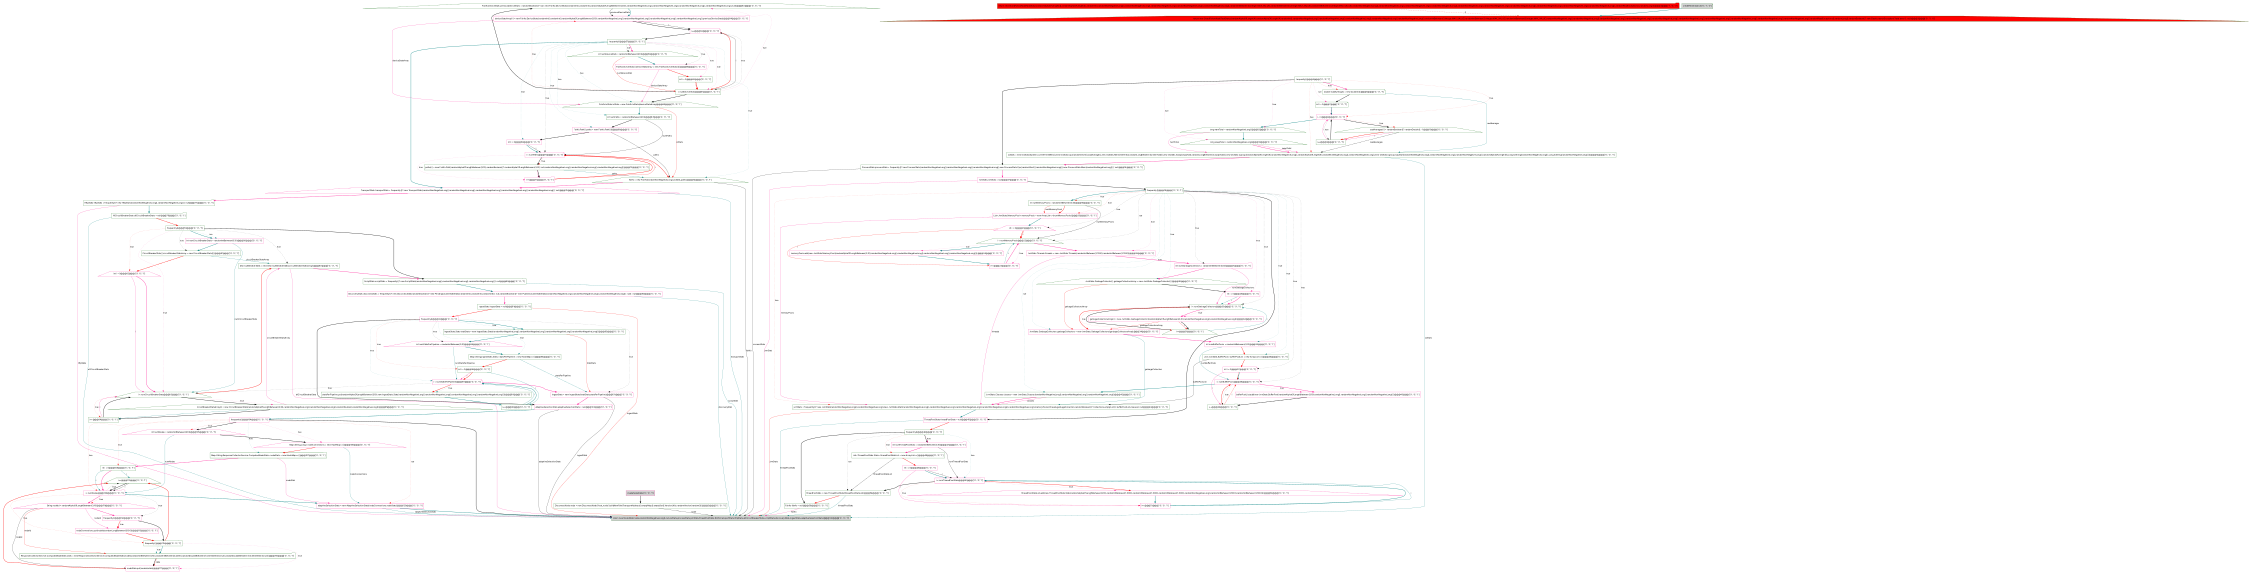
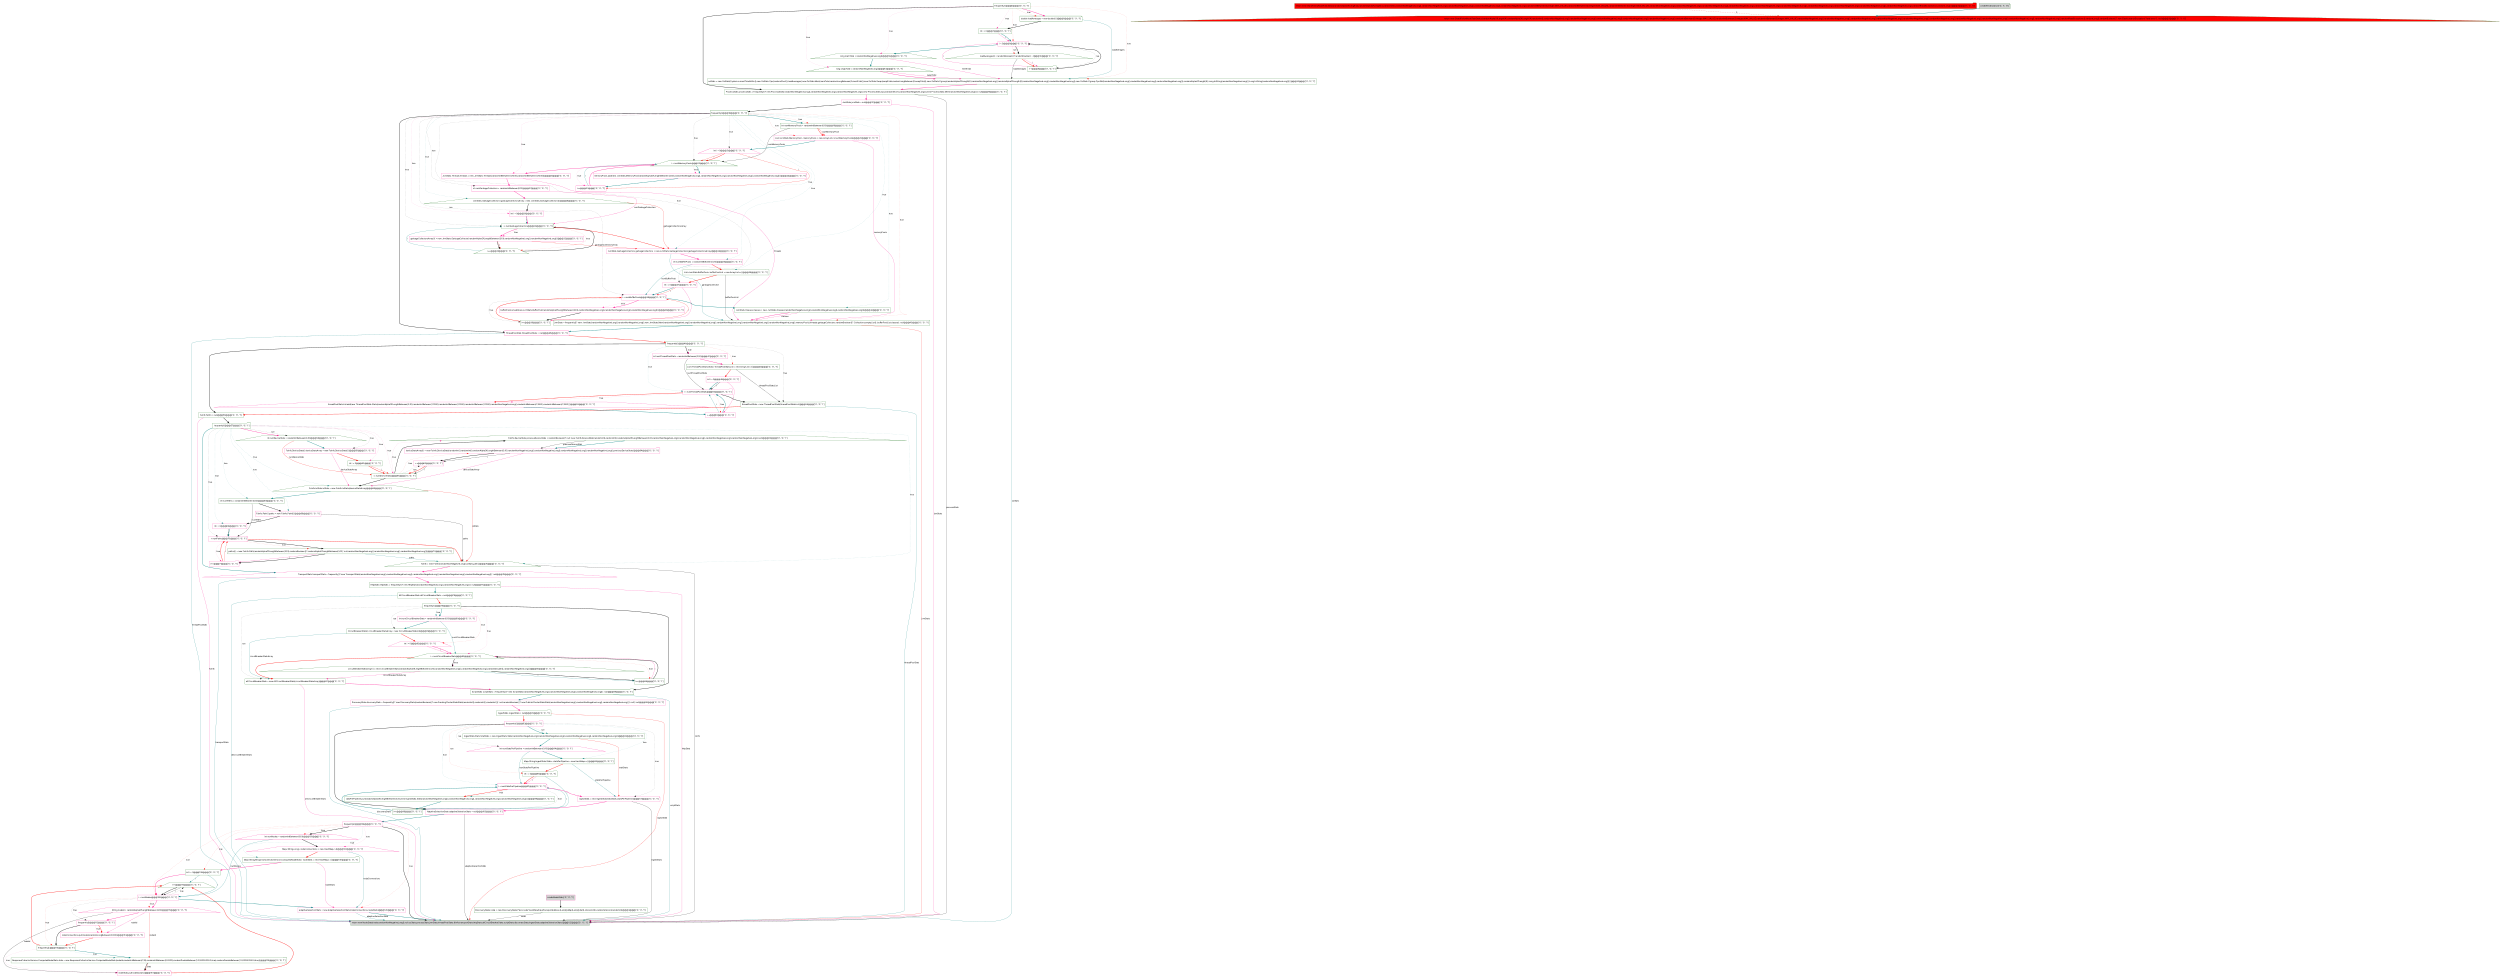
edge "i++@@@62@@@['0', '0', '1']" -> "frequently()@@@57@@@['0', '0', '1']": now "FsInfo fsInfo = null@@@56@@@['0', '0', '1']" -> "frequently()@@@57@@@['0', '0', '1']"
edge "i < numStatsPerPipeline@@@97@@@['0', '0', '1']" -> "i < numCircuitBreakerStats@@@83@@@['0', '0', '1']": now "i < numStatsPerPipeline@@@97@@@['0', '0', '1']" -> "i++@@@98@@@['0', '0', '1']"
